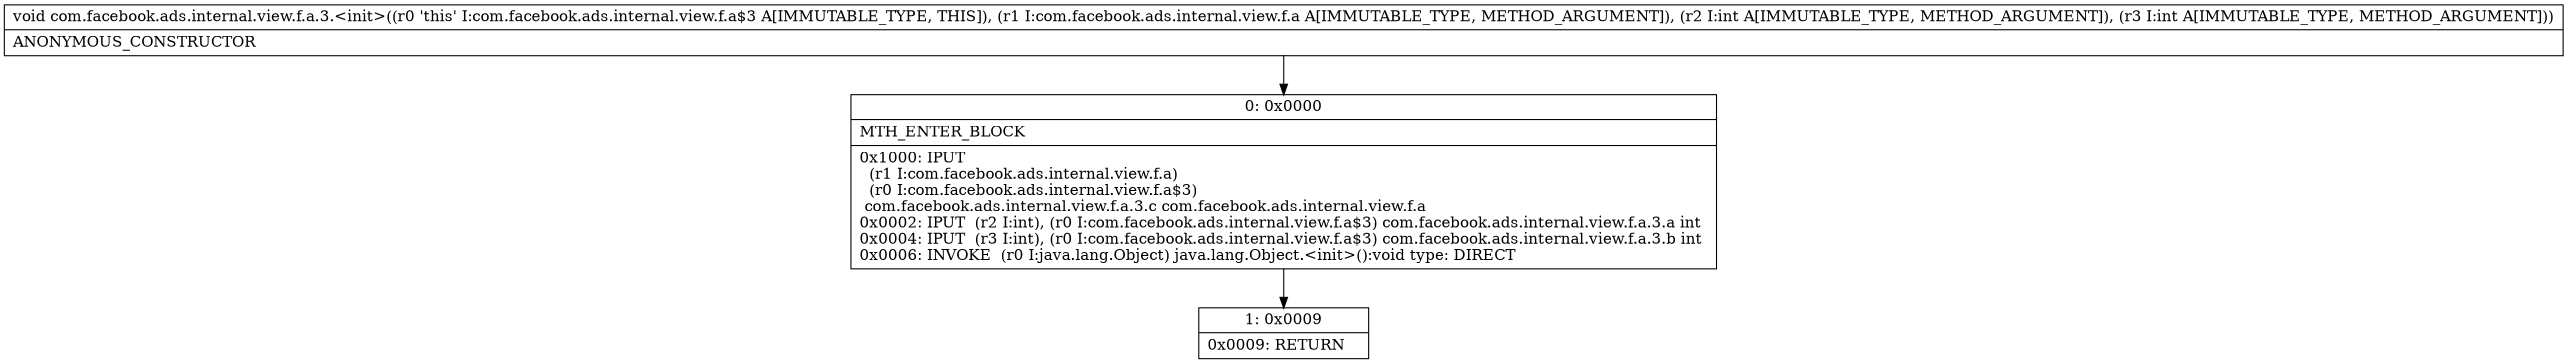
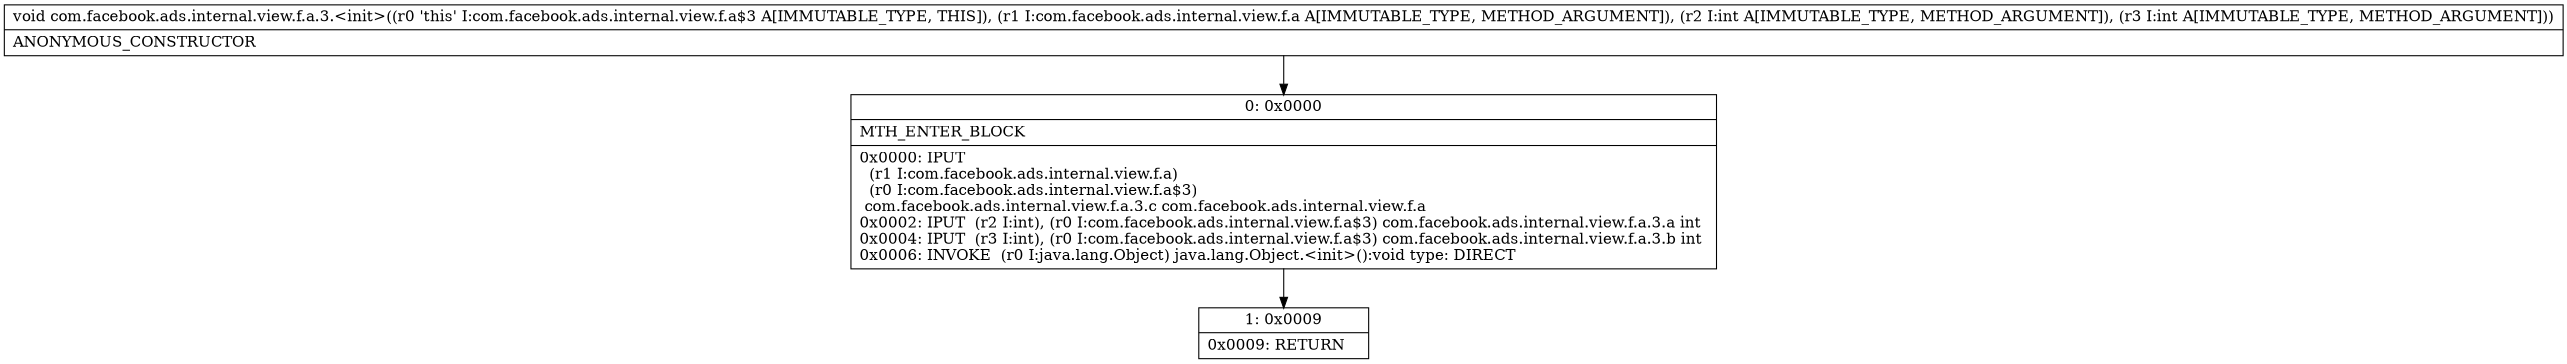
node "0: 0x0000": text "0x1000: IPUT" -> "0x0000: IPUT"
